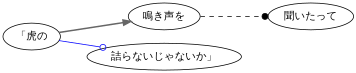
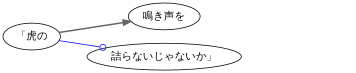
node "聞いたって": removed
